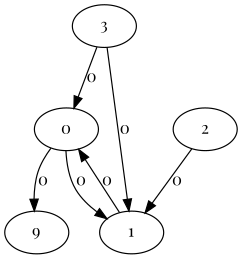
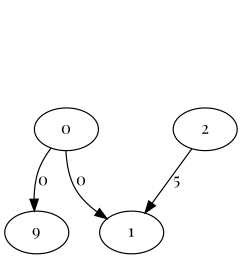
node "3": removed
edge "2" -> "1": label "0" -> "5"
edge "1" -> "0": removed, label "0"
